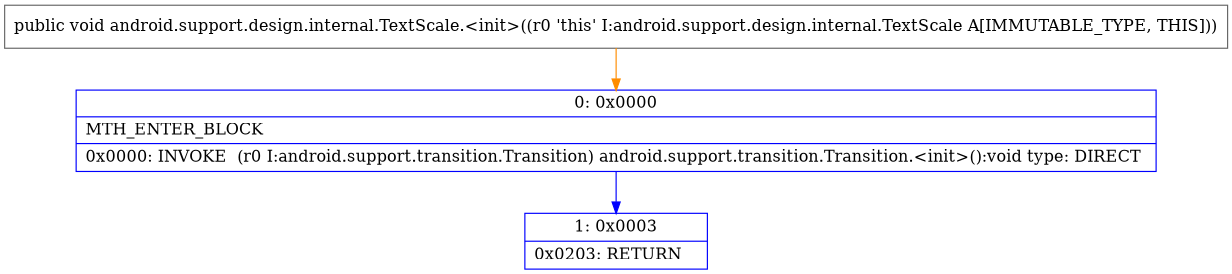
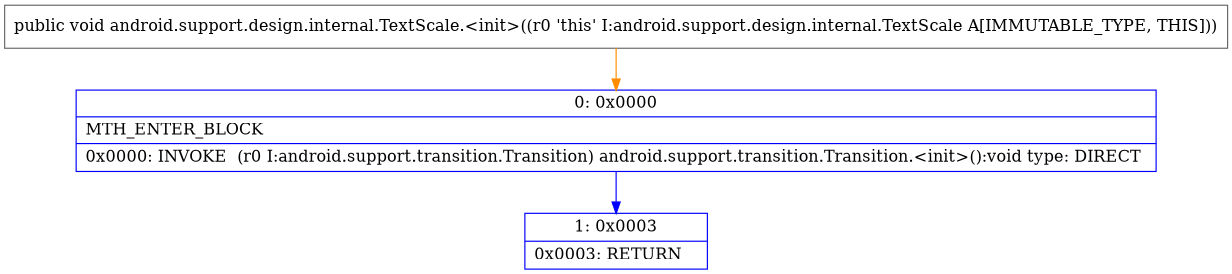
node "1: 0x0003": text "0x0203: RETURN" -> "0x0003: RETURN"
